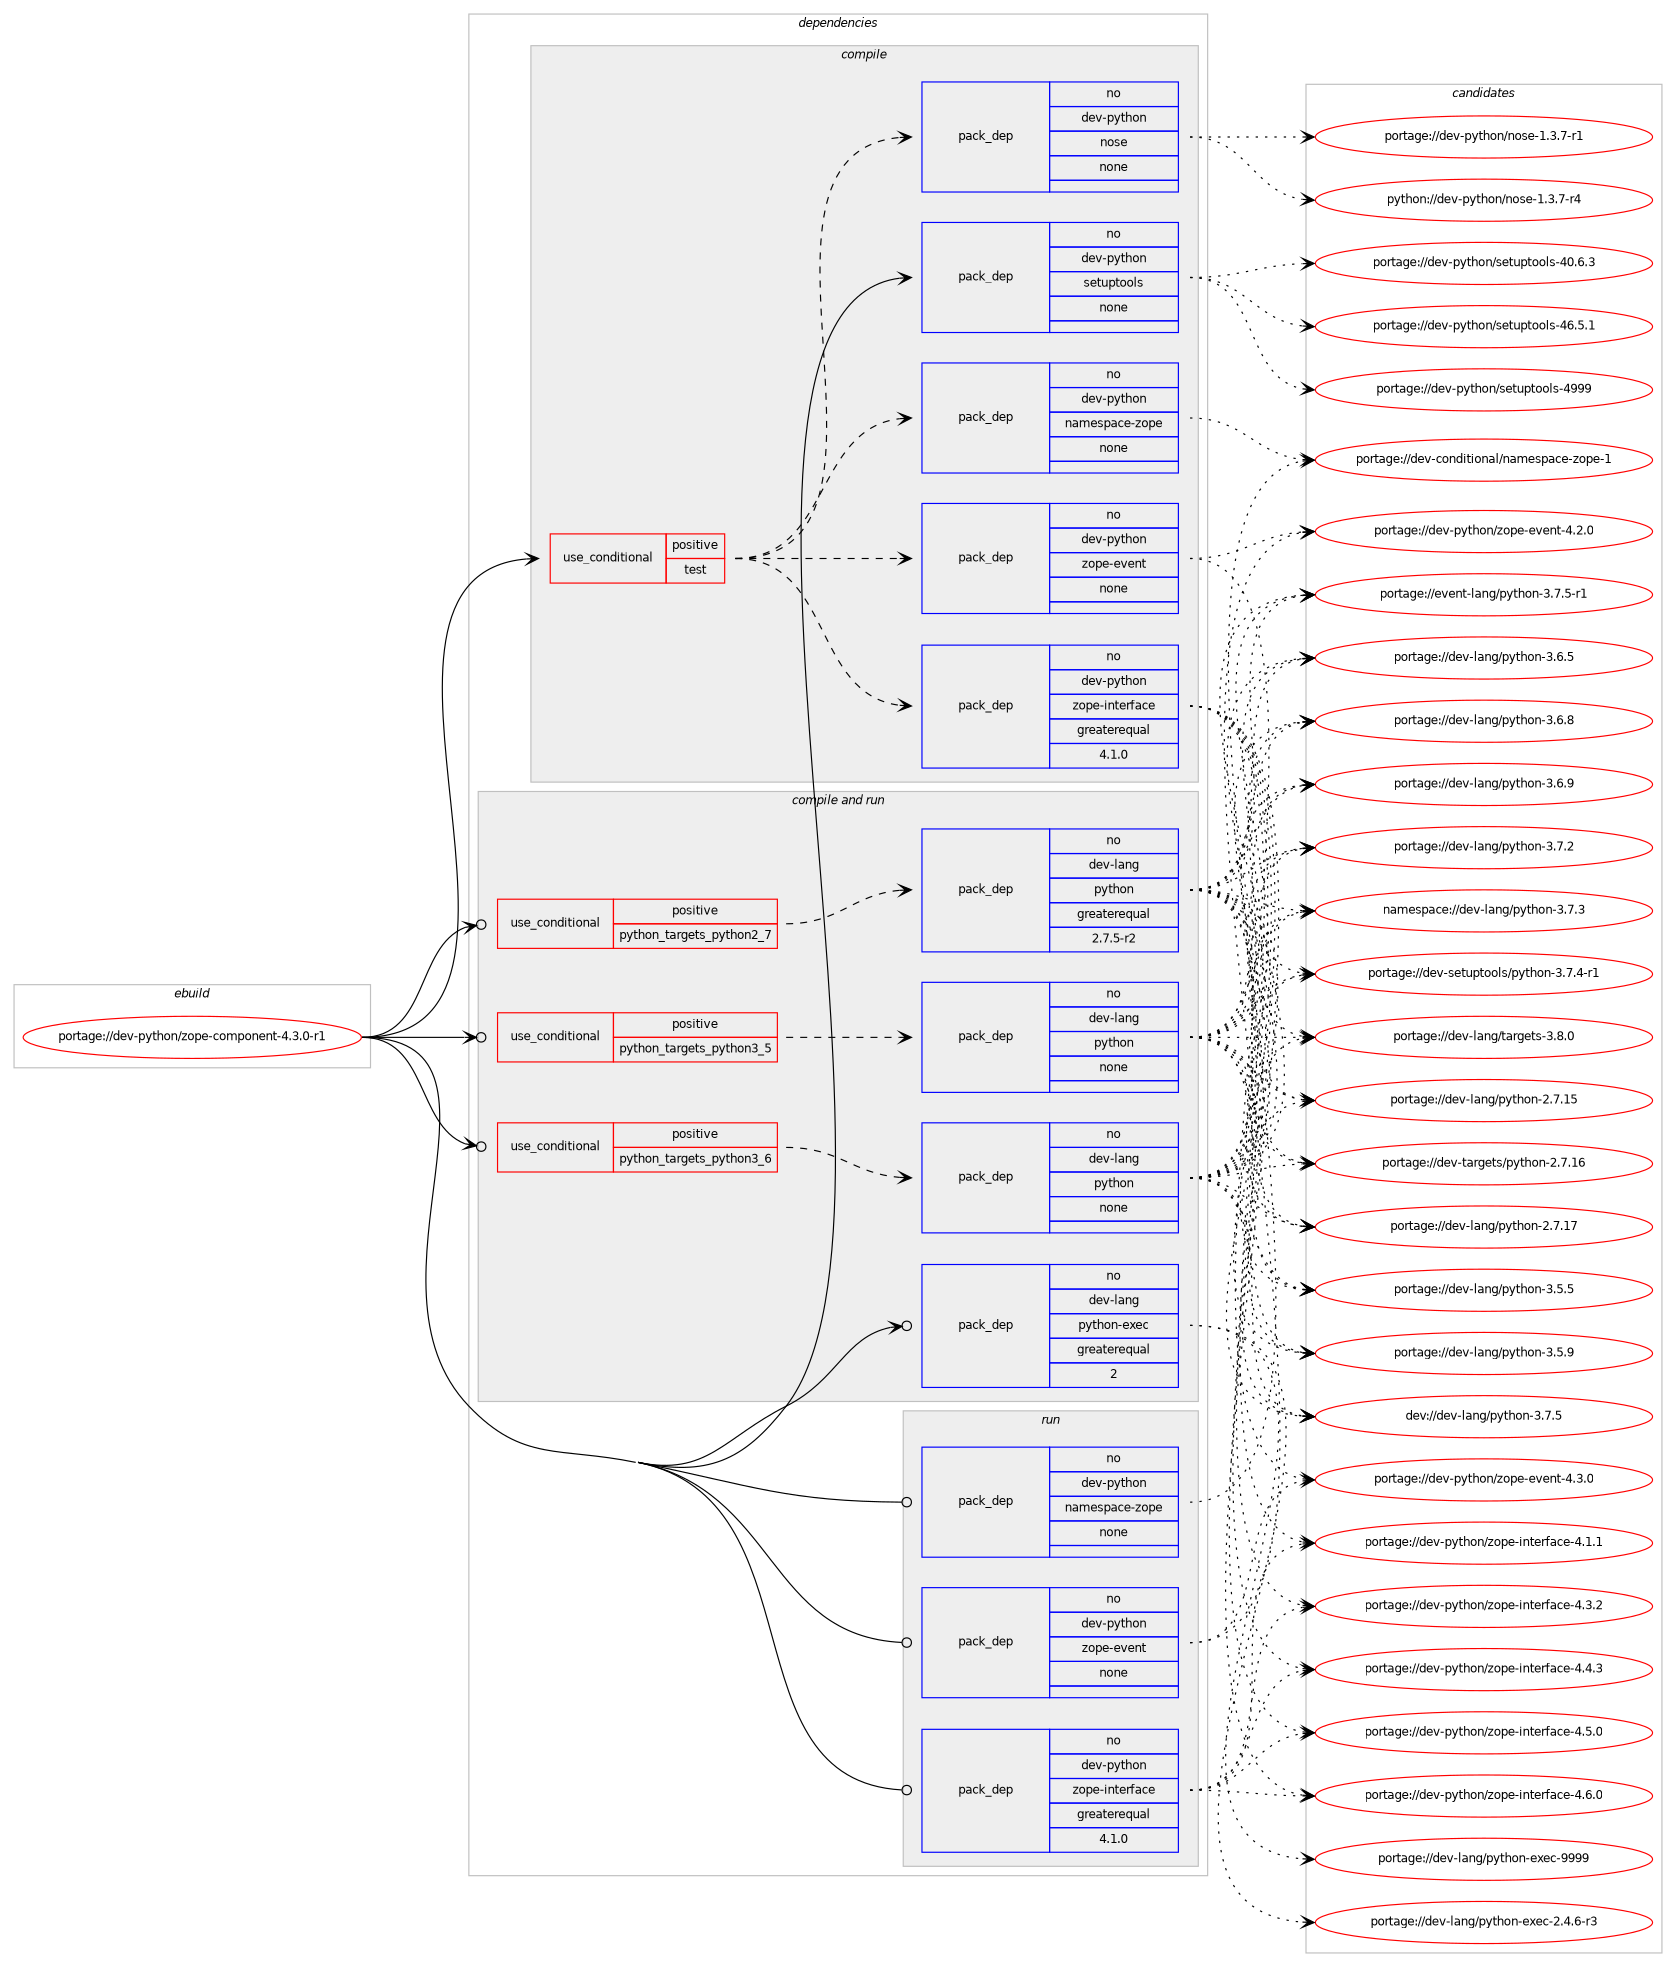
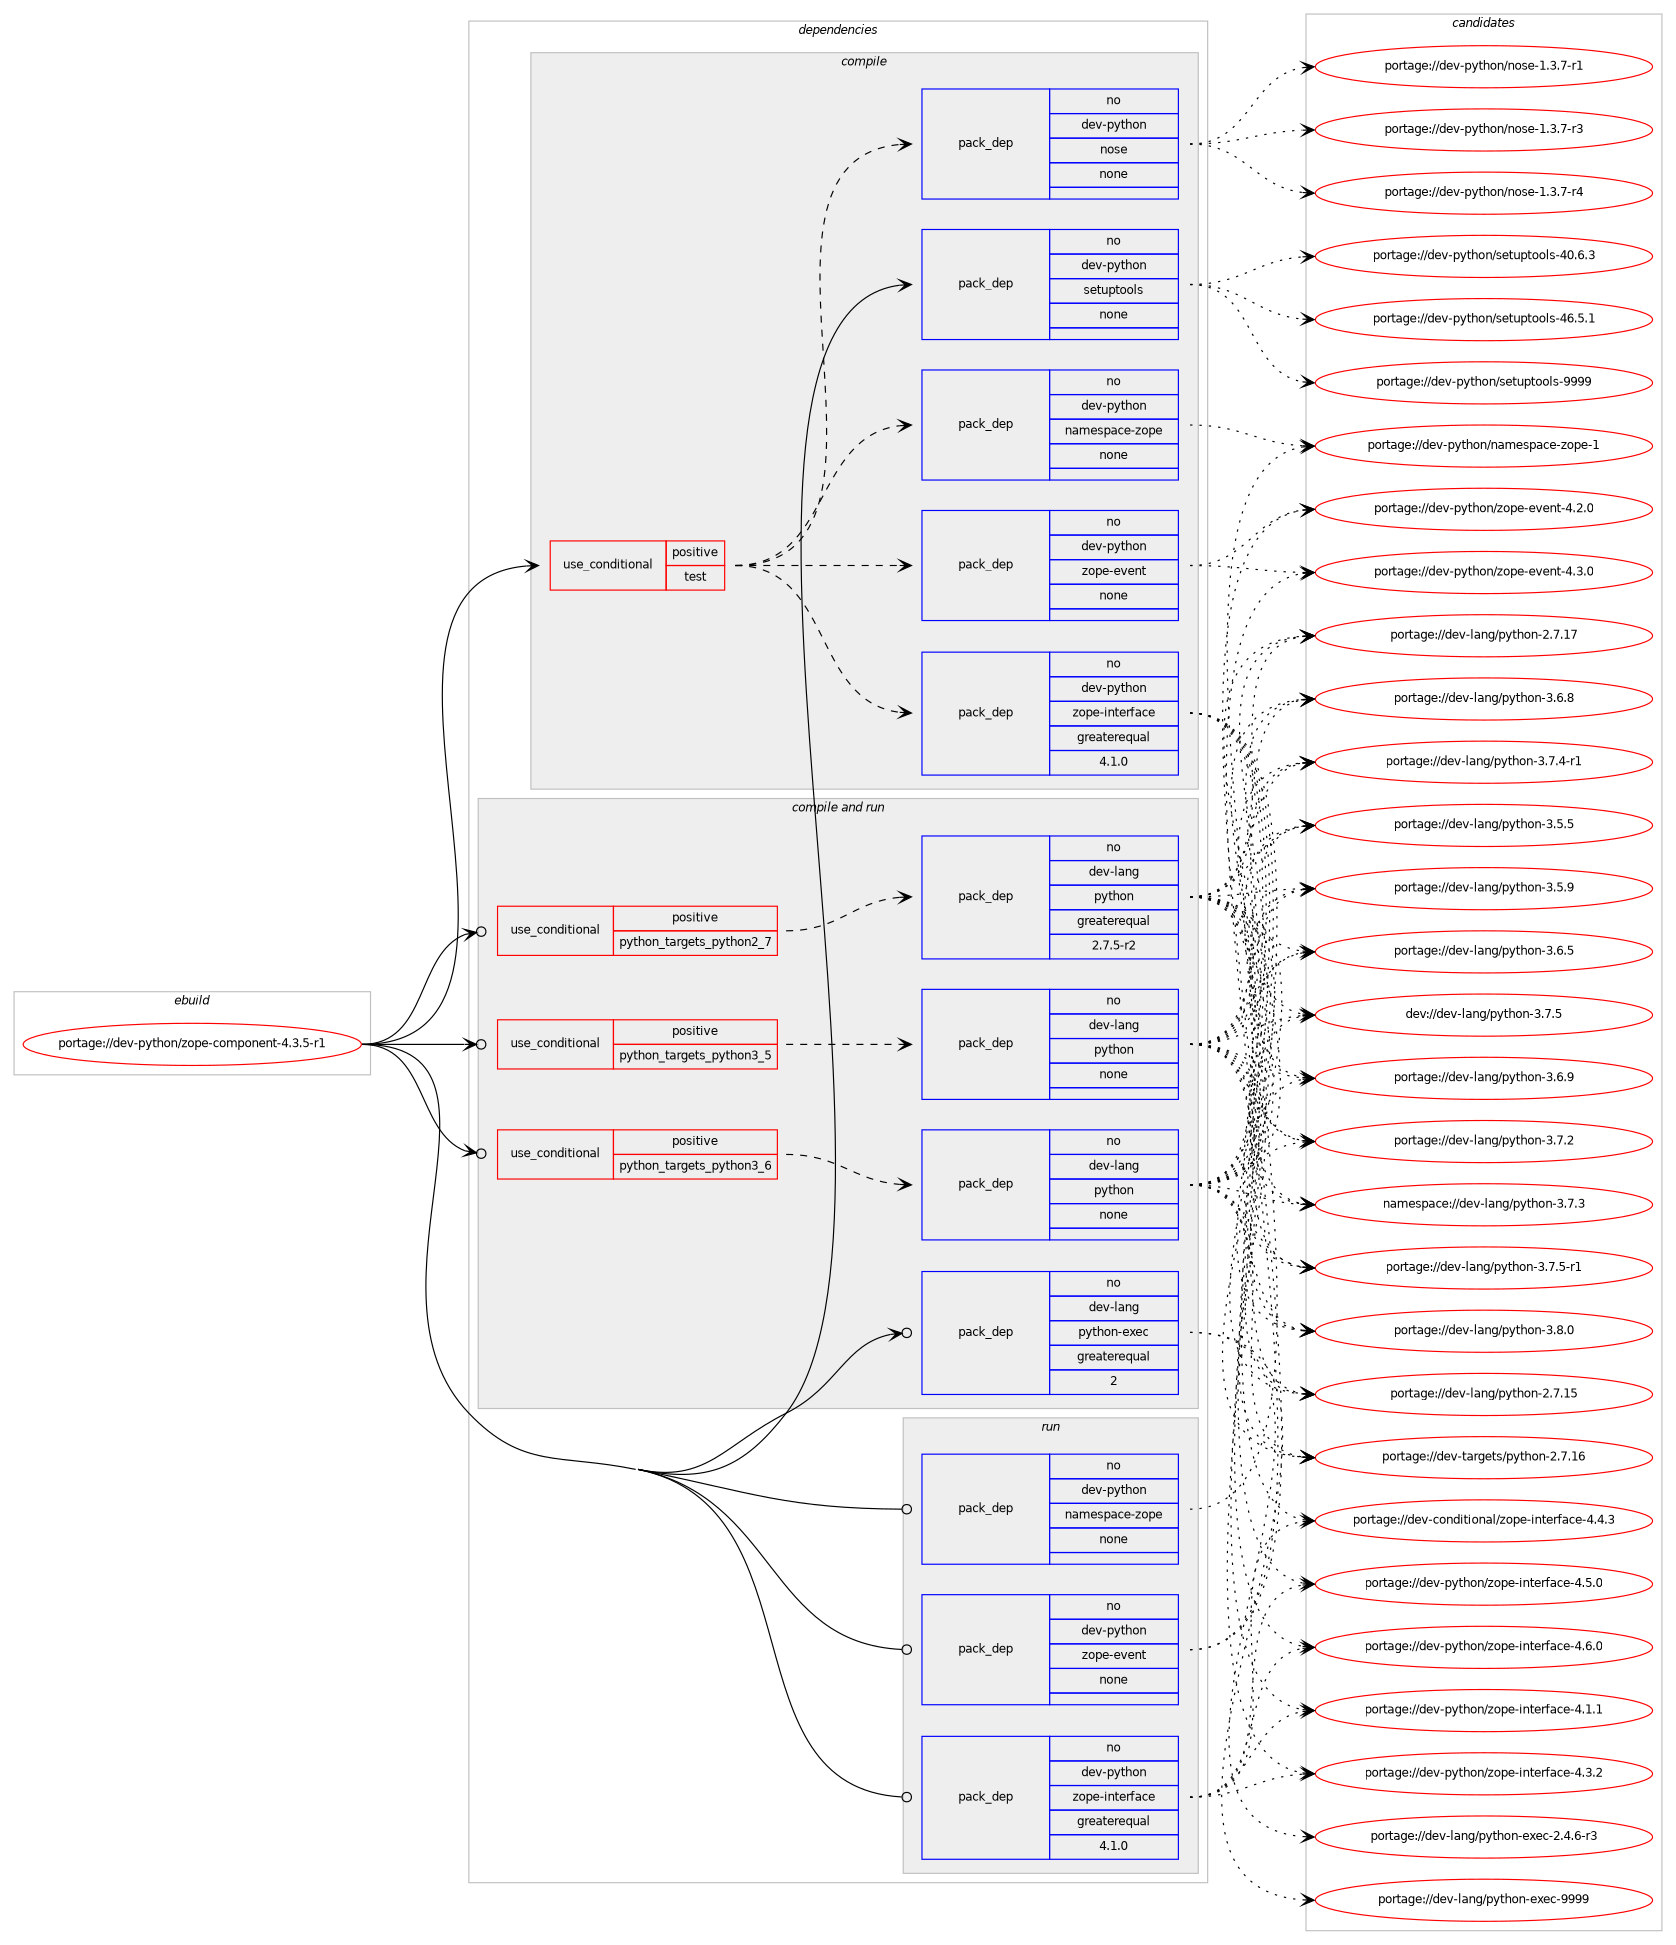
node "portage://dev-python/nose-1.3.7-r3": added
node "python://dev-python/nose-1.3.7-r4": label "python://dev-python/nose-1.3.7-r4" -> "portage://dev-python/nose-1.3.7-r4"
node "portage://dev-python/setuptools-4999": label "portage://dev-python/setuptools-4999" -> "portage://dev-python/setuptools-9999"
node "portage://dev-conditional/namespace-zope-1": label "portage://dev-conditional/namespace-zope-1" -> "portage://dev-python/namespace-zope-1"
node "portage://event-lang/python-3.7.5-r1": label "portage://event-lang/python-3.7.5-r1" -> "portage://dev-lang/python-3.7.5-r1"
node "portage://dev-setuptools/python-3.7.4-r1": label "portage://dev-setuptools/python-3.7.4-r1" -> "portage://dev-lang/python-3.7.4-r1"
node "portage://dev-python/zope-component-4.3.0-r1": label "portage://dev-python/zope-component-4.3.0-r1" -> "portage://dev-python/zope-component-4.3.5-r1"
node "portage://dev-lang/targets-3.8.0": label "portage://dev-lang/targets-3.8.0" -> "portage://dev-lang/python-3.8.0"
node "portage://dev-python/zope-interface-4.4.3": label "portage://dev-python/zope-interface-4.4.3" -> "portage://dev-conditional/zope-interface-4.4.3"
